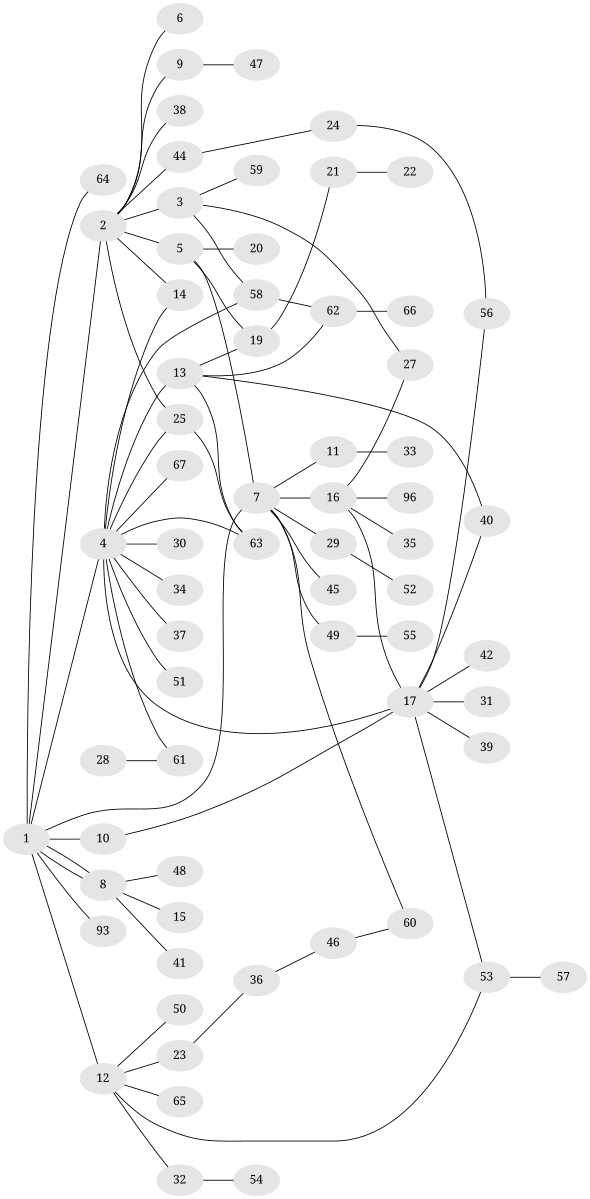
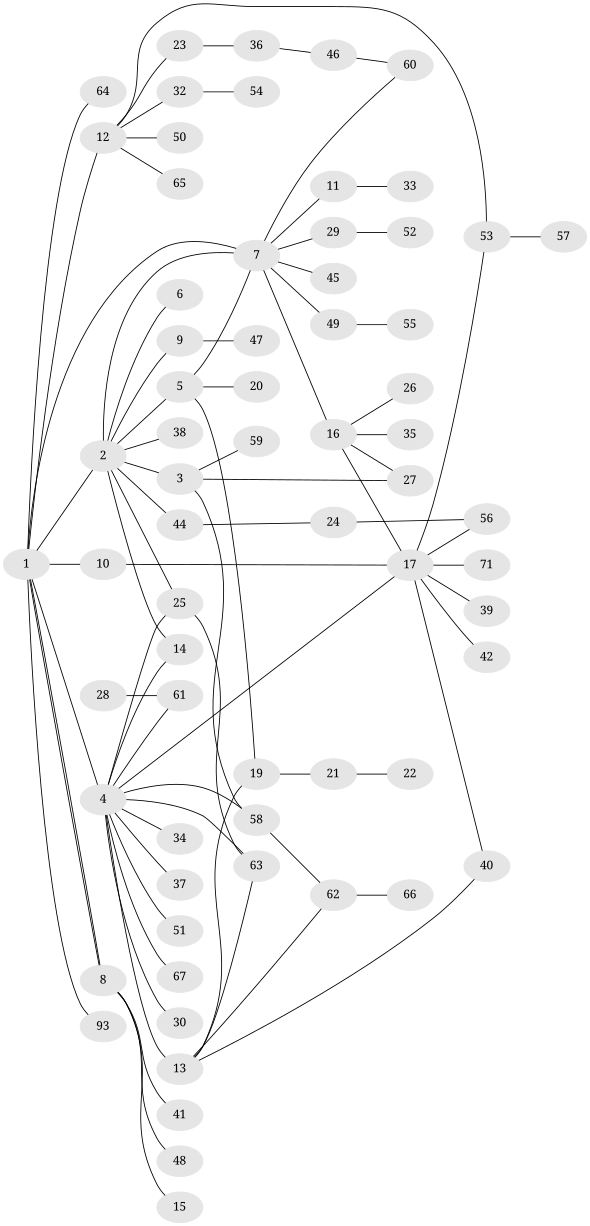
edge "7" -- "2": added
node "96": label "96" -> "26"
node "31": label "31" -> "71"
